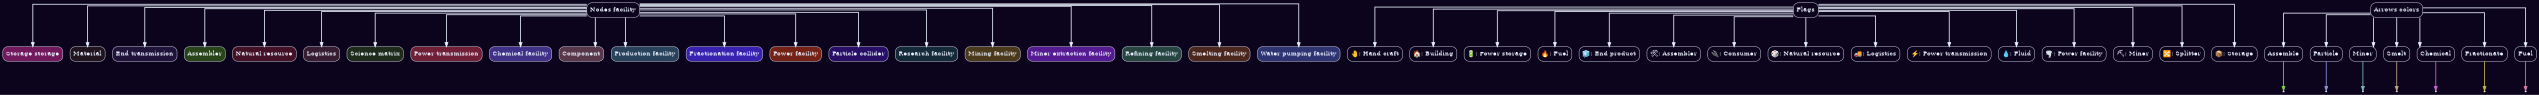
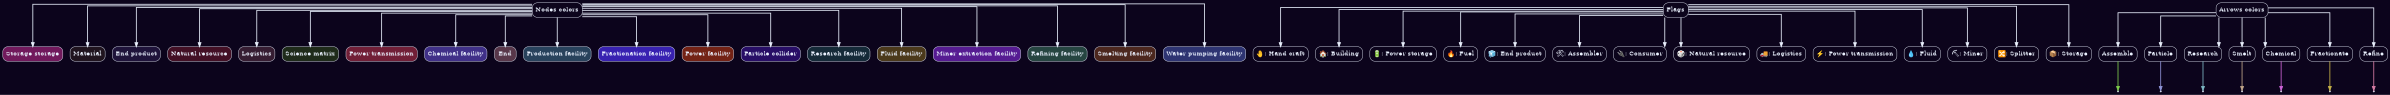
node "Nodes facility": label "Nodes facility" -> "Nodes colors"
node "End transmission": label "End transmission" -> "End product"
node "Assembler": removed
node "Component": label "Component" -> "End"
node "Mining facility": label "Mining facility" -> "Fluid facility"
node "🌪️: Power facility": removed
node "Miner": label "Miner" -> "Research"
node "Fuel": label "Fuel" -> "Refine"
